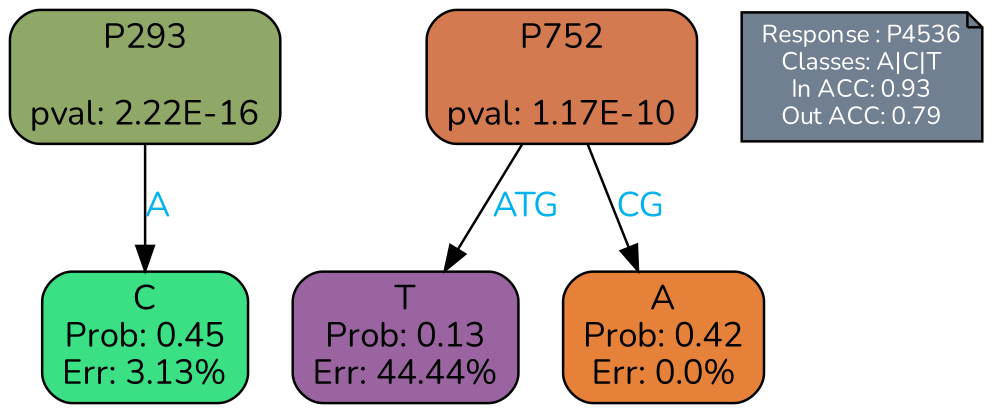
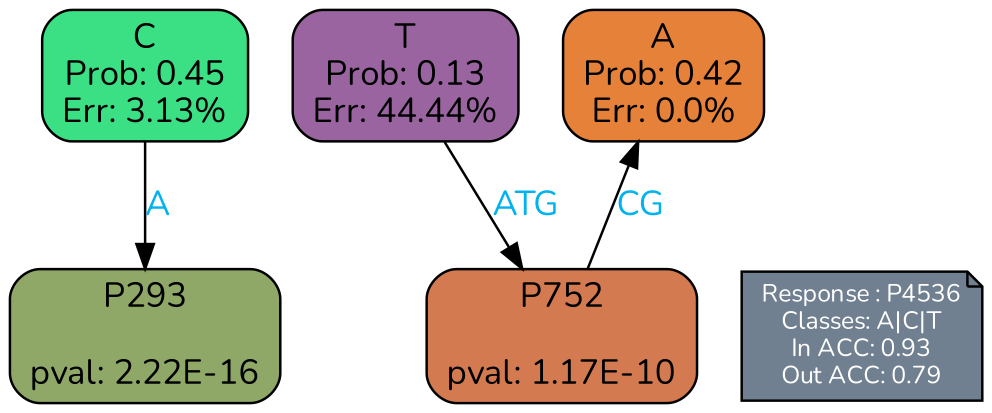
edge "P293 pval: 2.22E-16" -> "C Prob: 0.45 Err: 3.13%": reversed
edge "P752 pval: 1.17E-10" -> "T Prob: 0.13 Err: 44.44%": reversed
